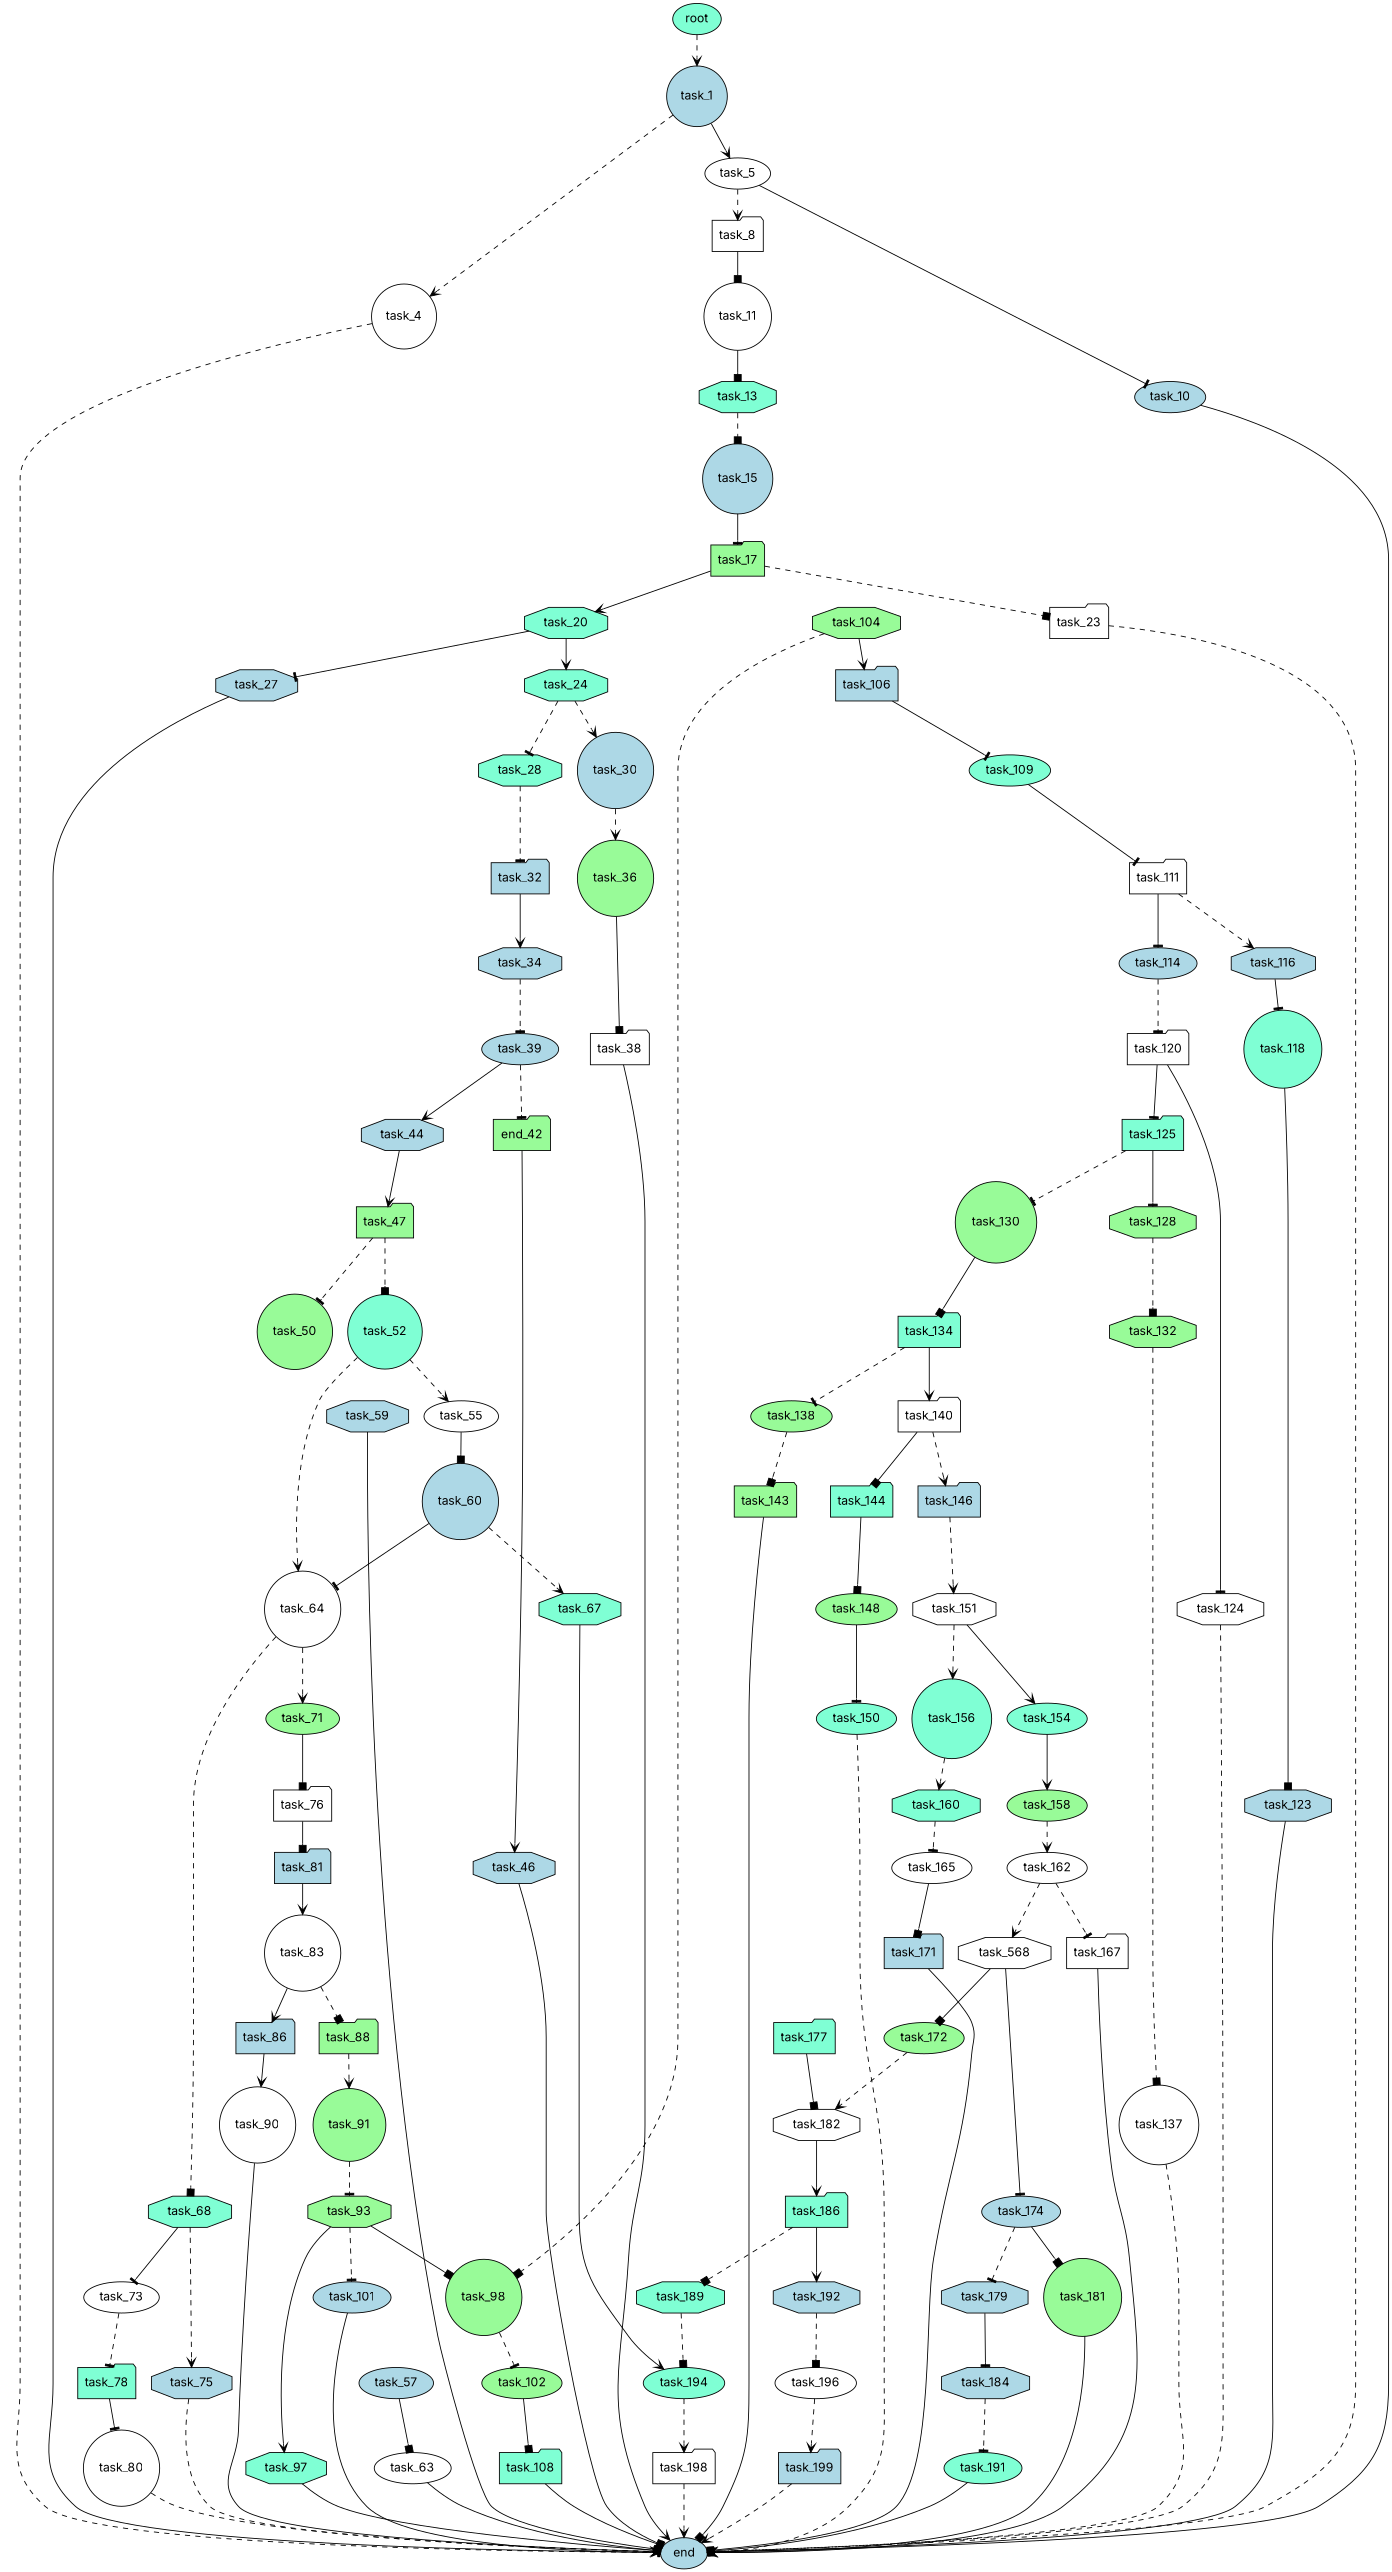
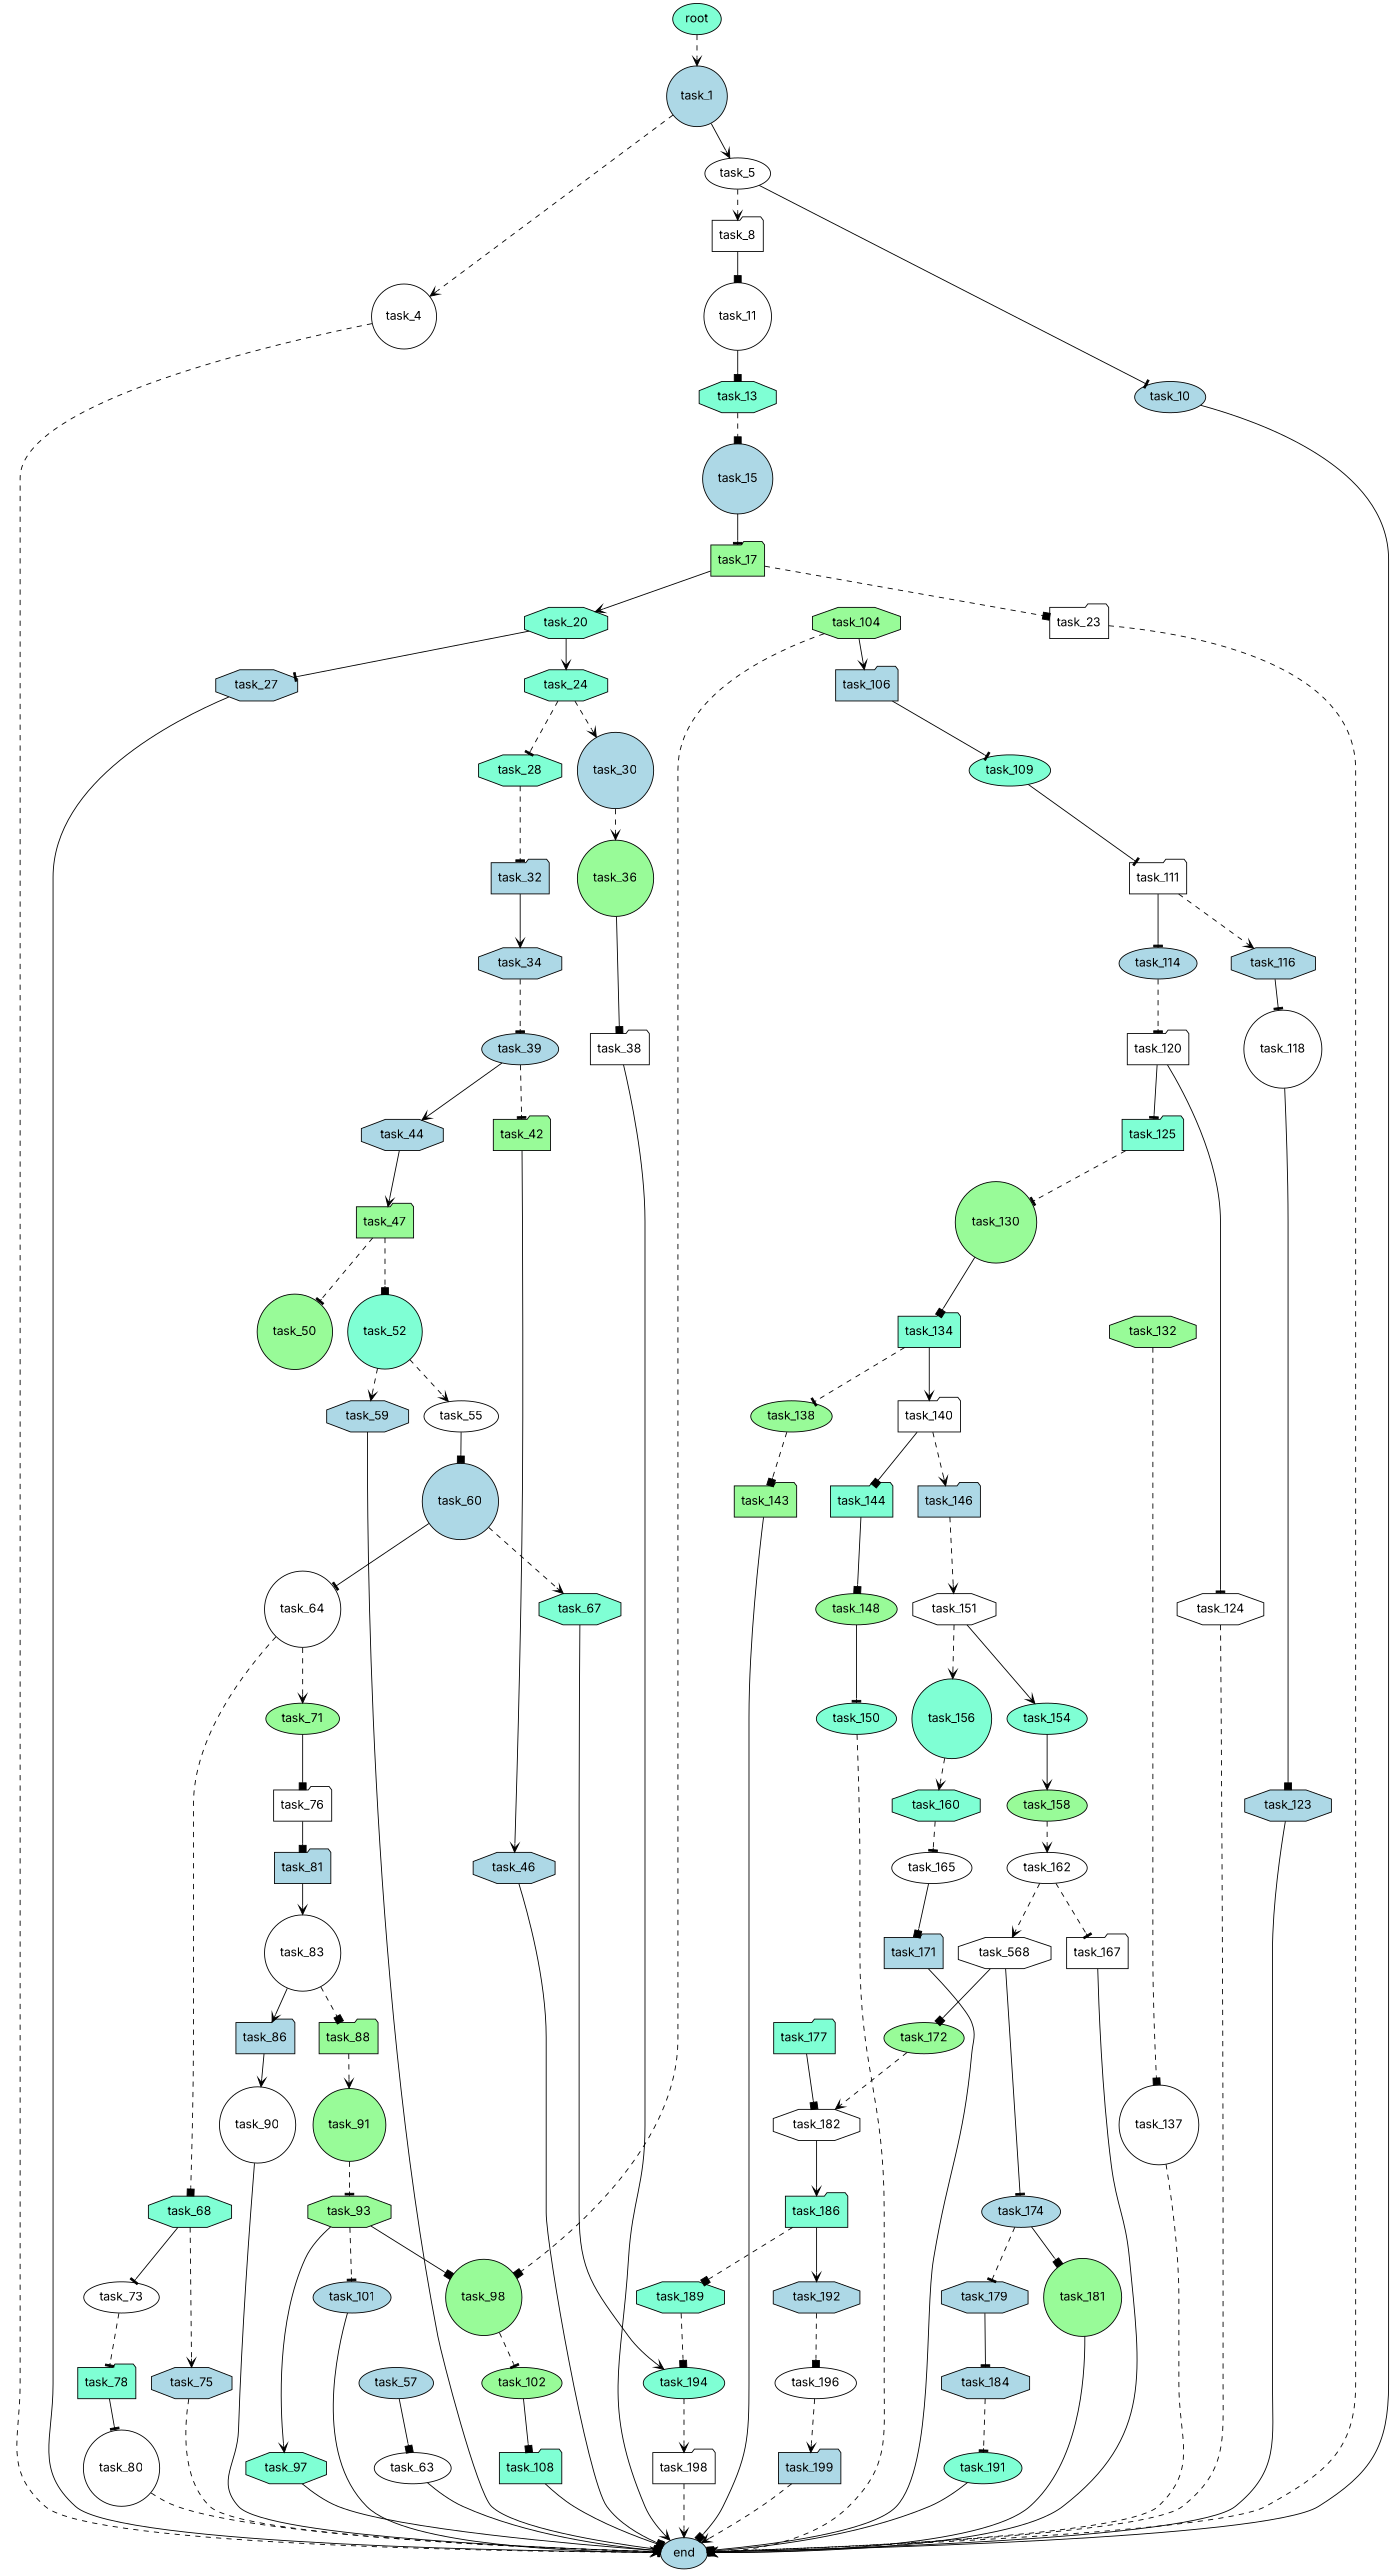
node "task_118": fillcolor aquamarine -> white
node "end_42": label "end_42" -> "task_42"
node "task_128": removed
edge "task_52" -> "task_64": now "task_52" -> "task_59"
